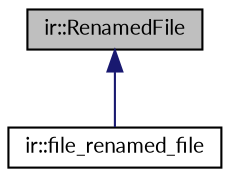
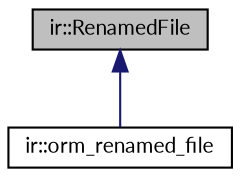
node "ir::file_renamed_file": label "ir::file_renamed_file" -> "ir::orm_renamed_file"
